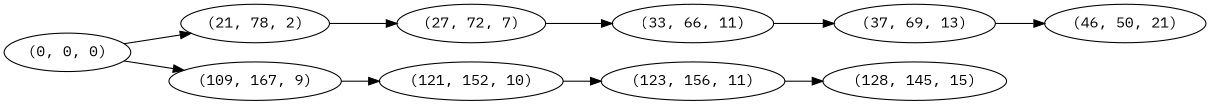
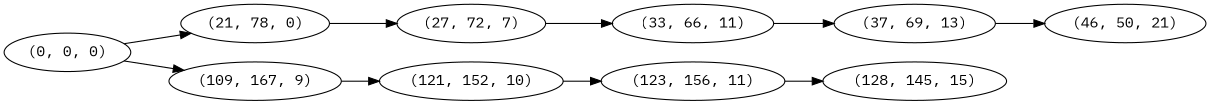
node "(21, 78, 2)": label "(21, 78, 2)" -> "(21, 78, 0)"
